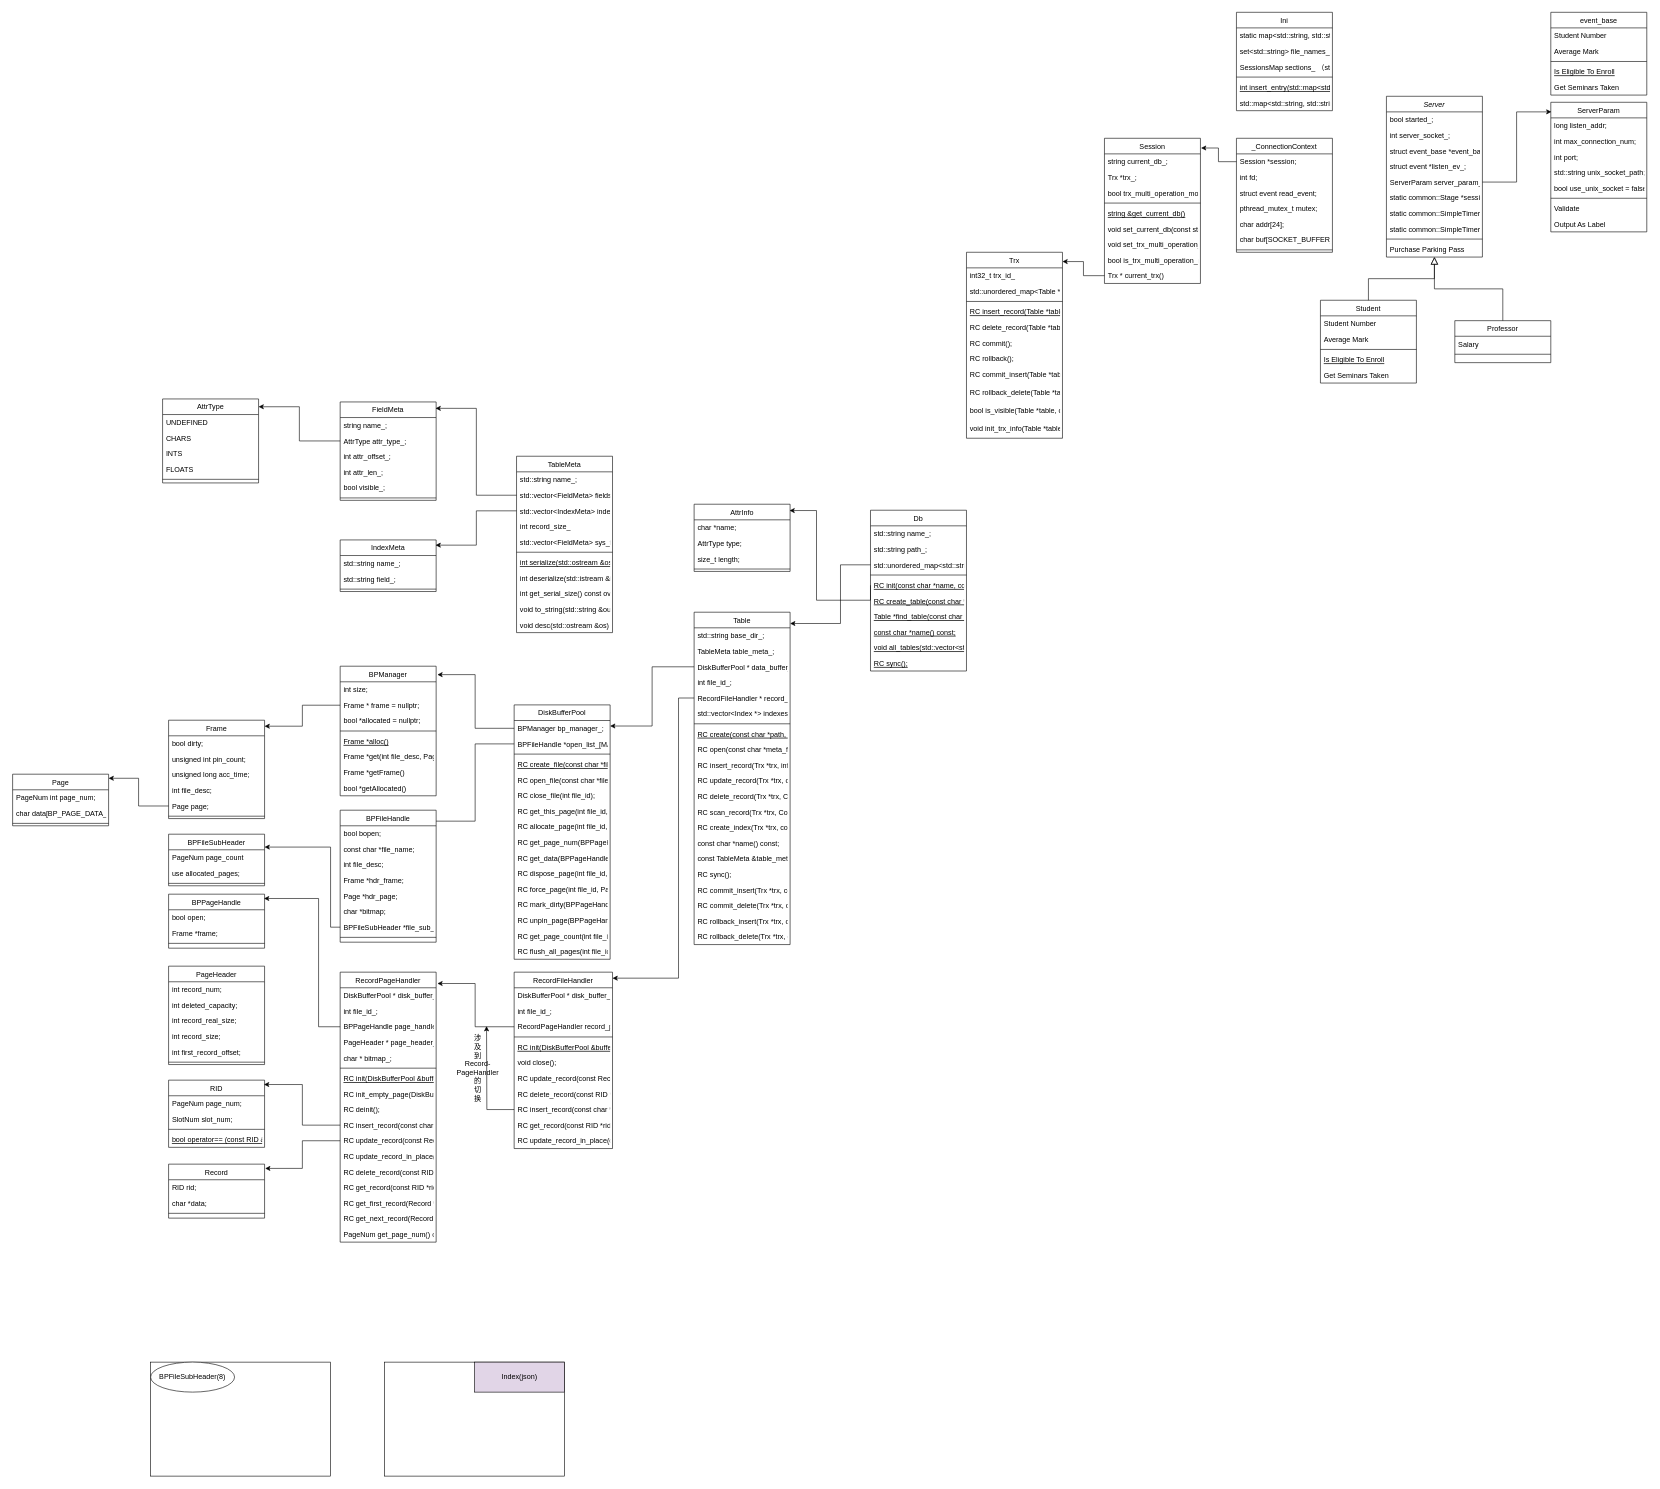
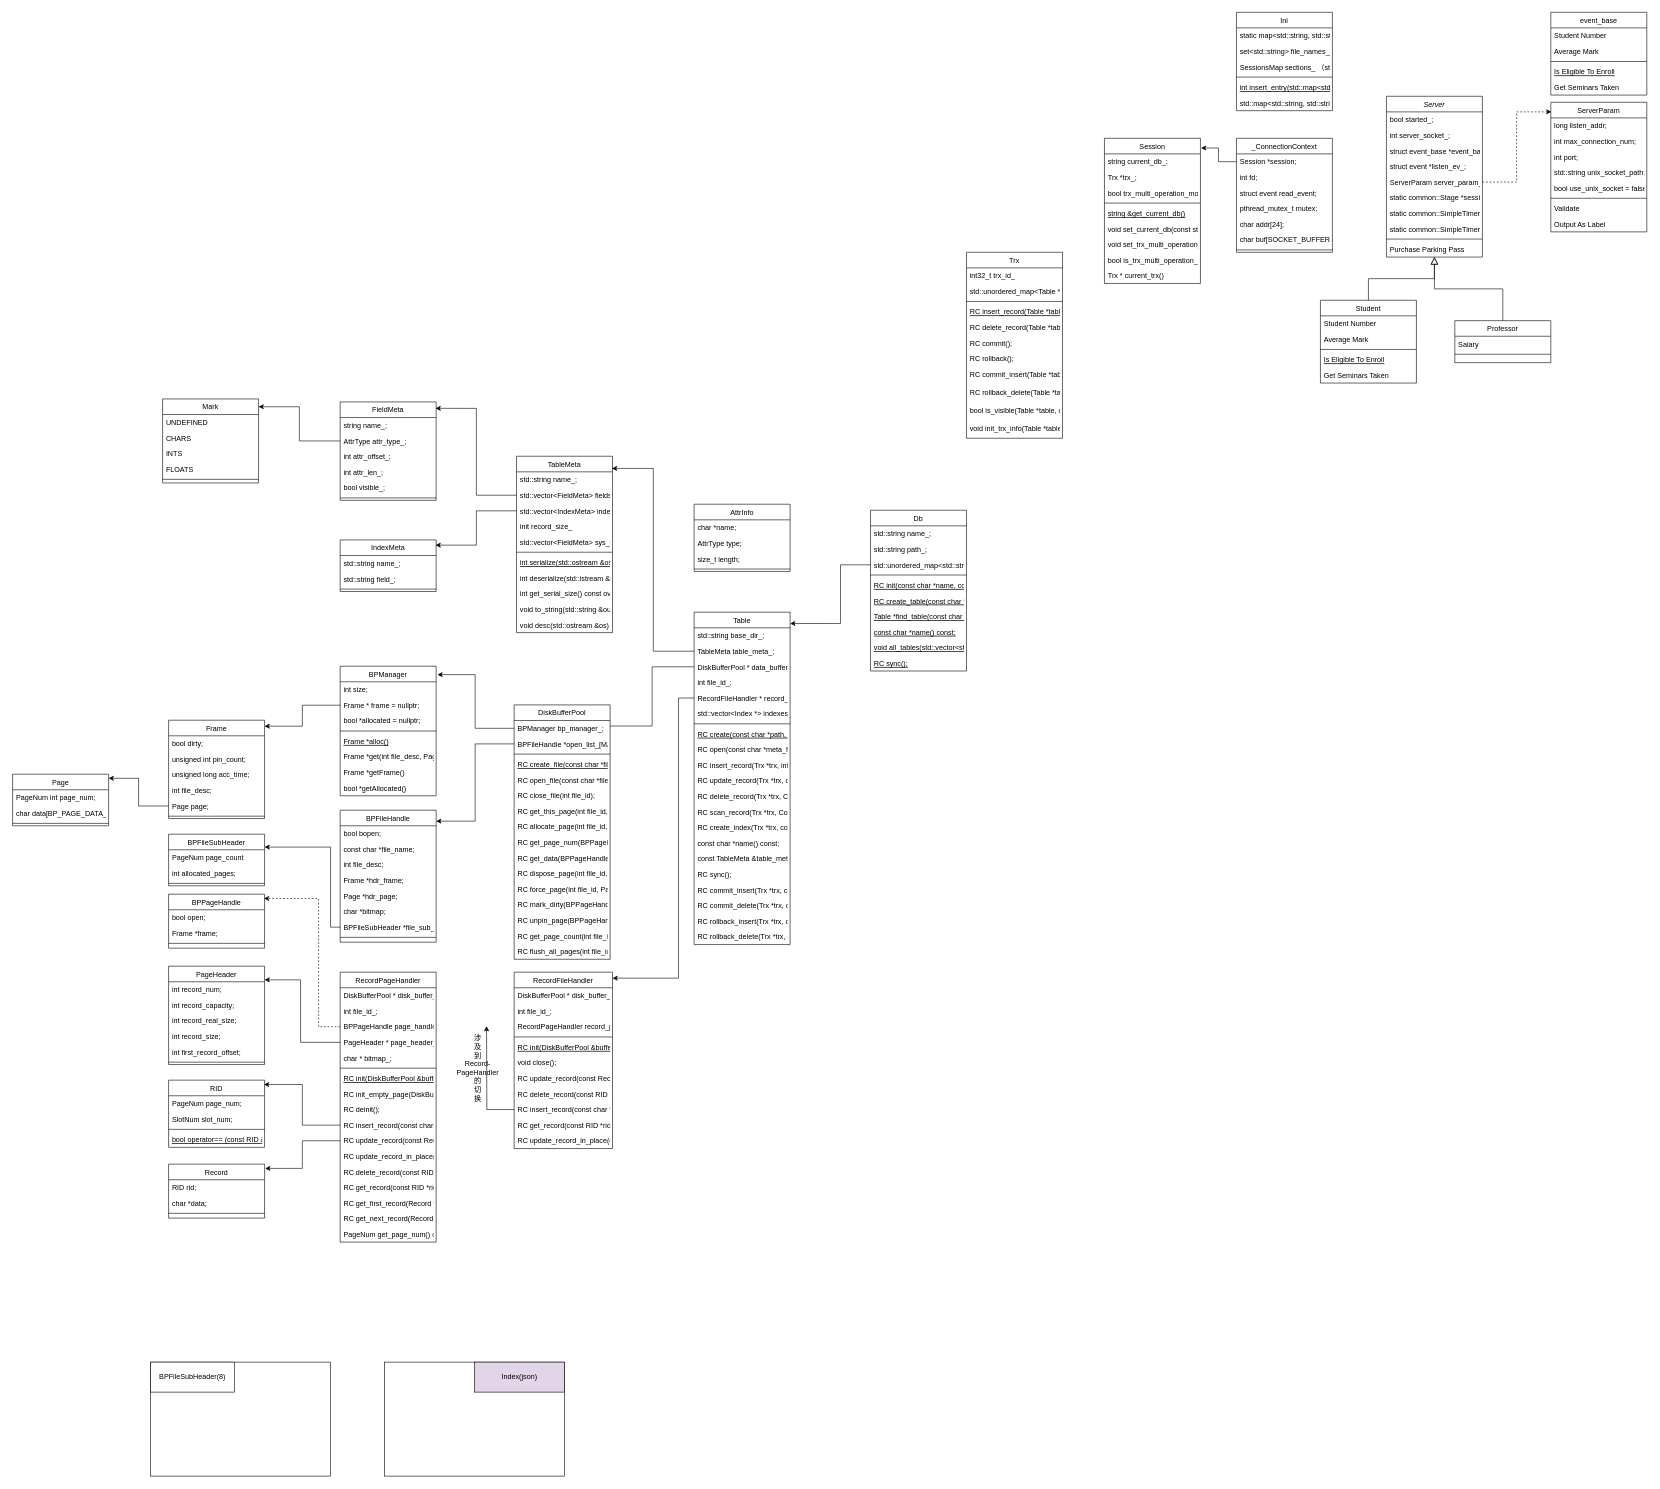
edge "ServerParam server_param_;" -> "ServerParam": style solid -> dashed
edge "Trx * current_trx()" -> "Trx": removed
node "AttrType": label "AttrType" -> "Mark"
edge "TableMeta table_meta_;" -> "TableMeta": added
node "int record_size_": label "int record_size_" -> "init record_size_"
edge "RC init(const char *name, const char *dbpath);" -> "AttrInfo": removed
edge "DiskBufferPool * data_buffer_pool_;" -> "DiskBufferPool": arrowhead classic -> none
edge "BPFileHandle *open_list_[MAX_OPEN_FILE] = {nullptr};" -- "BPFileHandle": arrowhead none -> classic
node "use allocated_pages;": label "use allocated_pages;" -> "int allocated_pages;"
edge "BPPageHandle page_handle_;" -> "BPPageHandle": style solid -> dashed
edge "RecordPageHandler record_page_handler_;" -> "RecordPageHandler": removed
node "int deleted_capacity;": label "int deleted_capacity;" -> "int record_capacity;"
edge "PageHeader * page_header_;" -> "PageHeader": added
node "BPFileSubHeader(8)": shape ellipse -> rectangle
